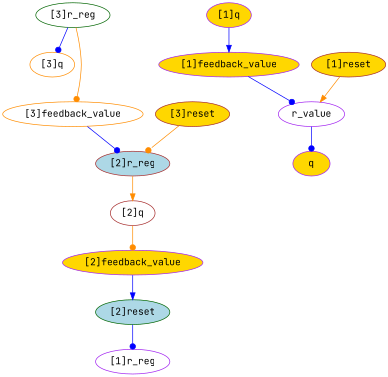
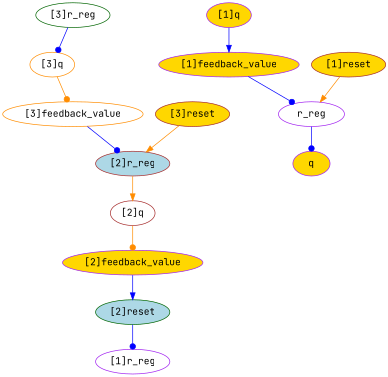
edge "[3]r_reg" -> "[3]feedback_value": now "[3]q" -> "[3]feedback_value"
node "r_value": label "r_value" -> "r_reg"
edge "[3]reset" -> "[2]r_reg": arrowhead dot -> normal
